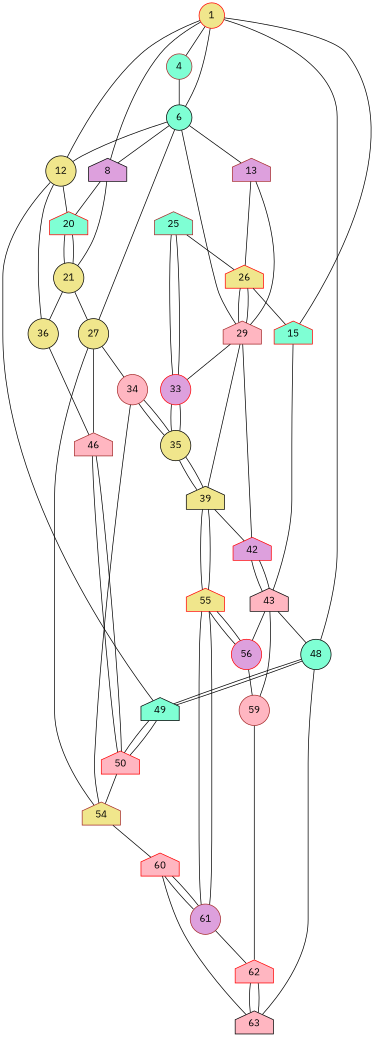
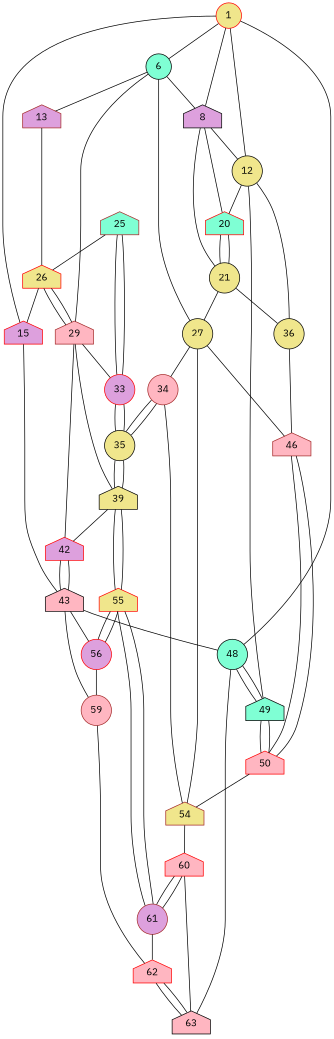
node "4": removed
edge "6" -- "12": now "8" -- "12"
edge "13" -- "29": removed
node "15": fillcolor aquamarine -> plum
